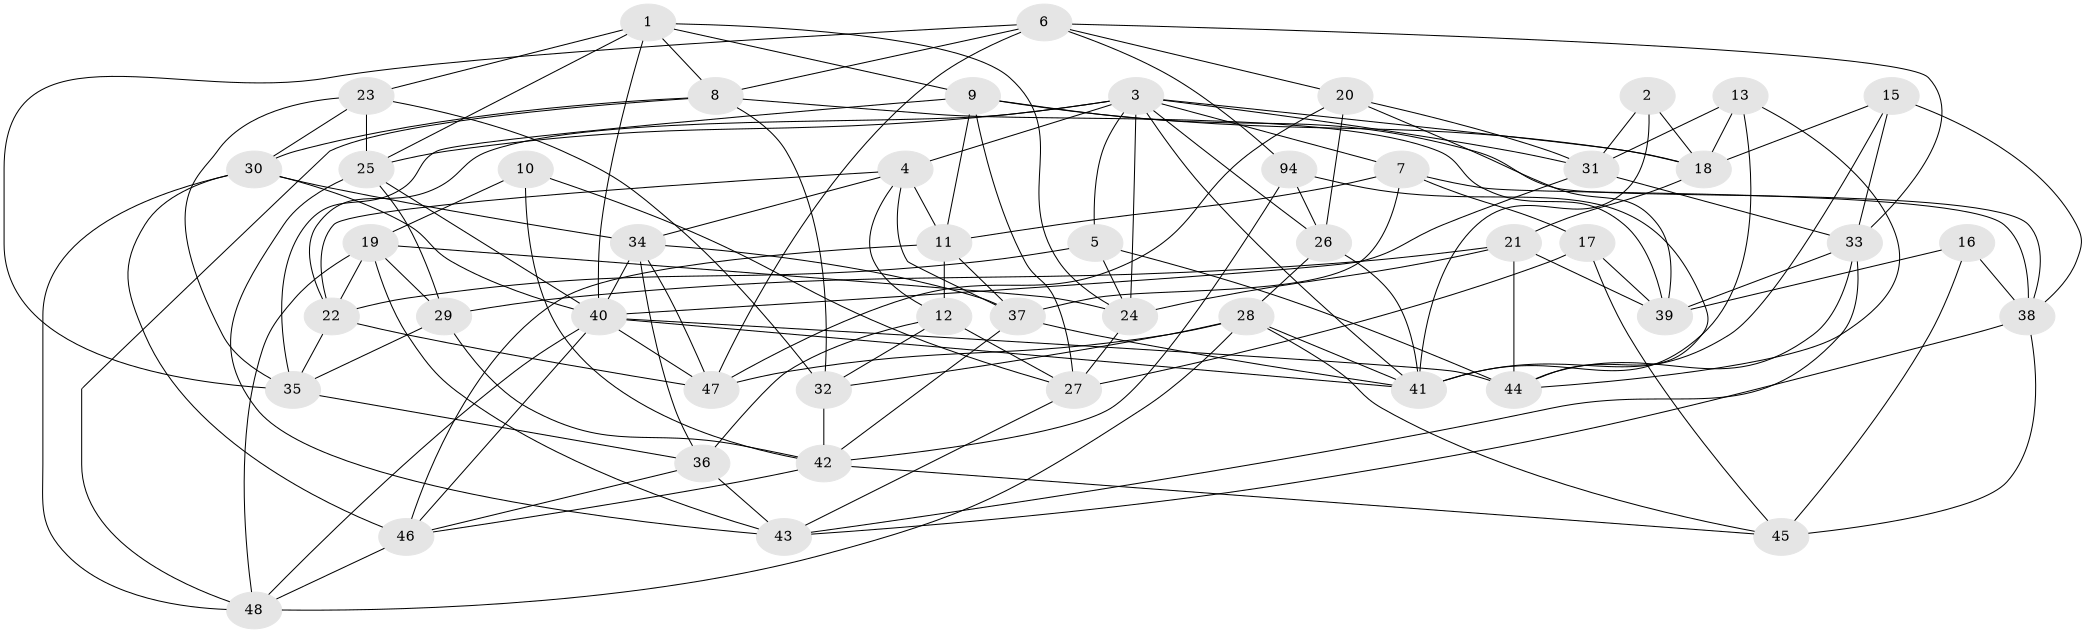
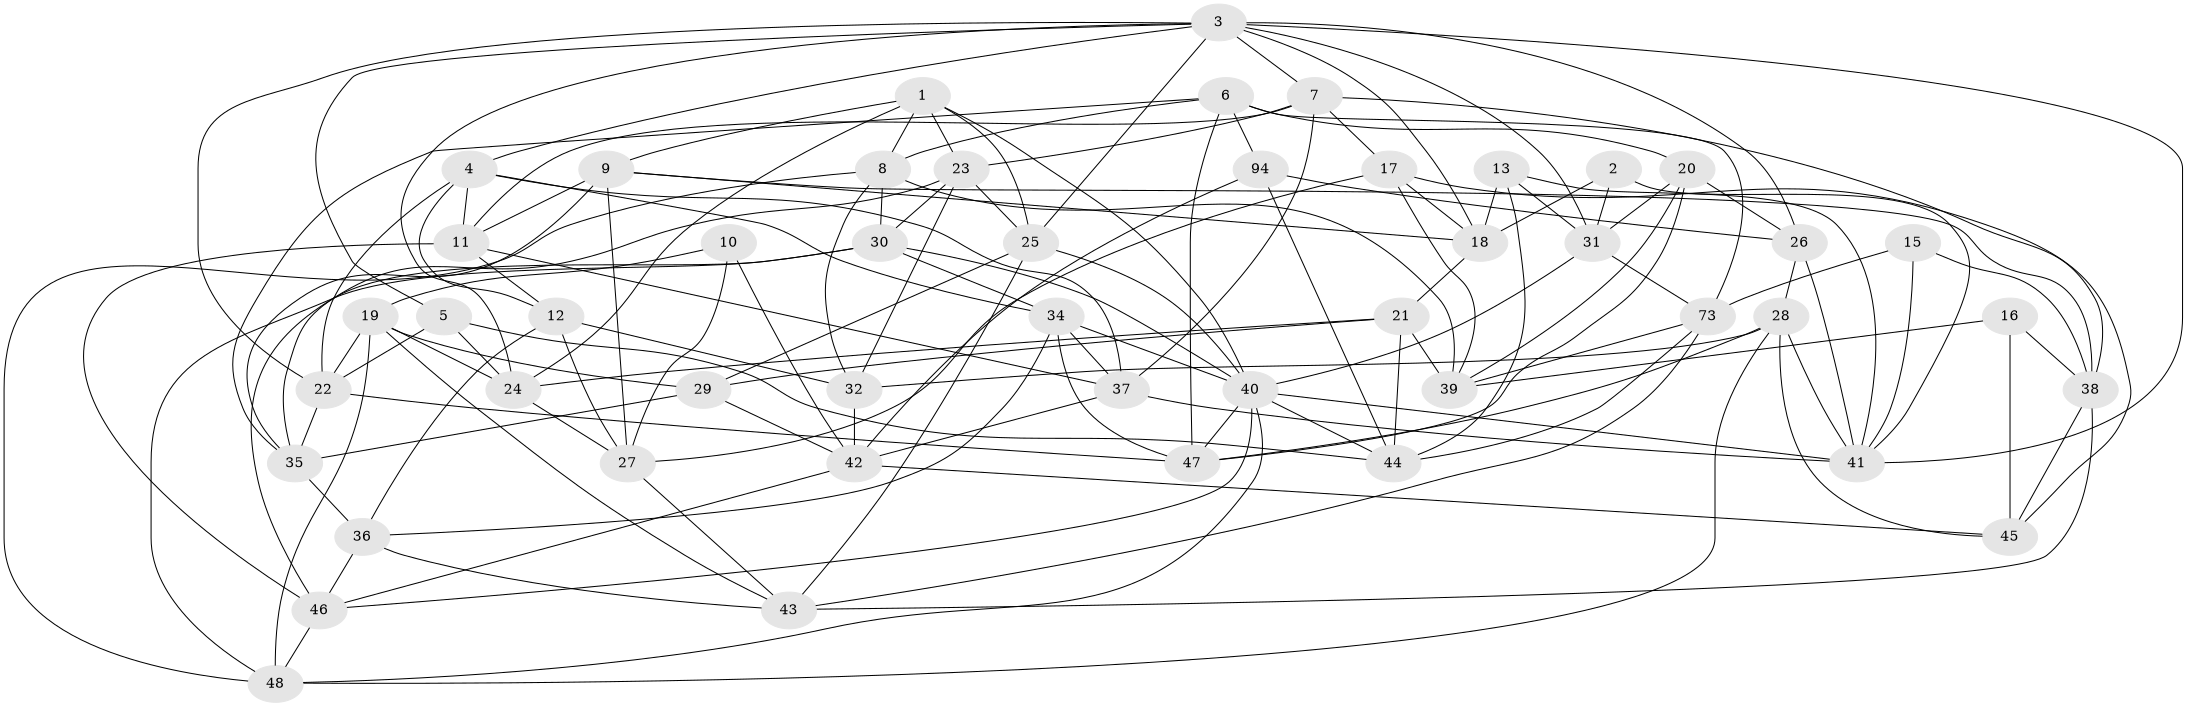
edge "15" -- "18": now "17" -- "18"
edge "7" -- "23": added
node "33": label "33" -> "73"
